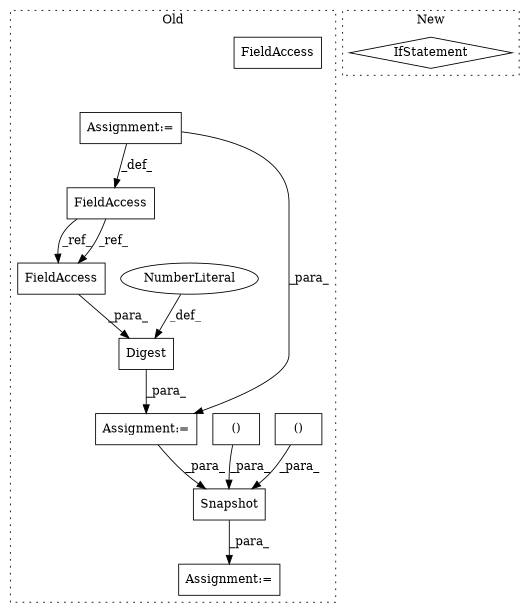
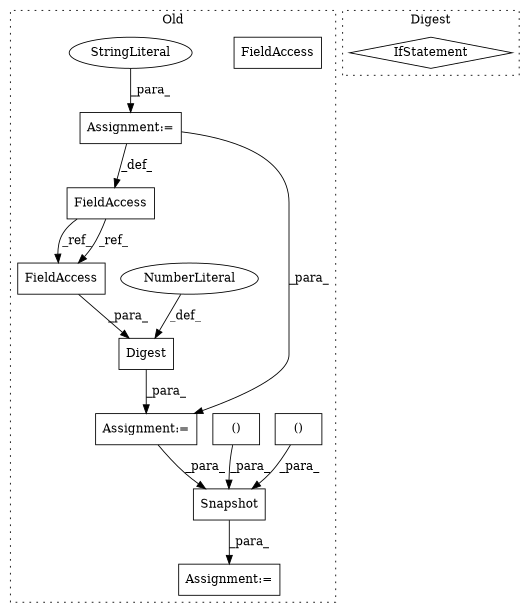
cluster "New": label "New" -> "Digest"
node "StringLiteral": added
